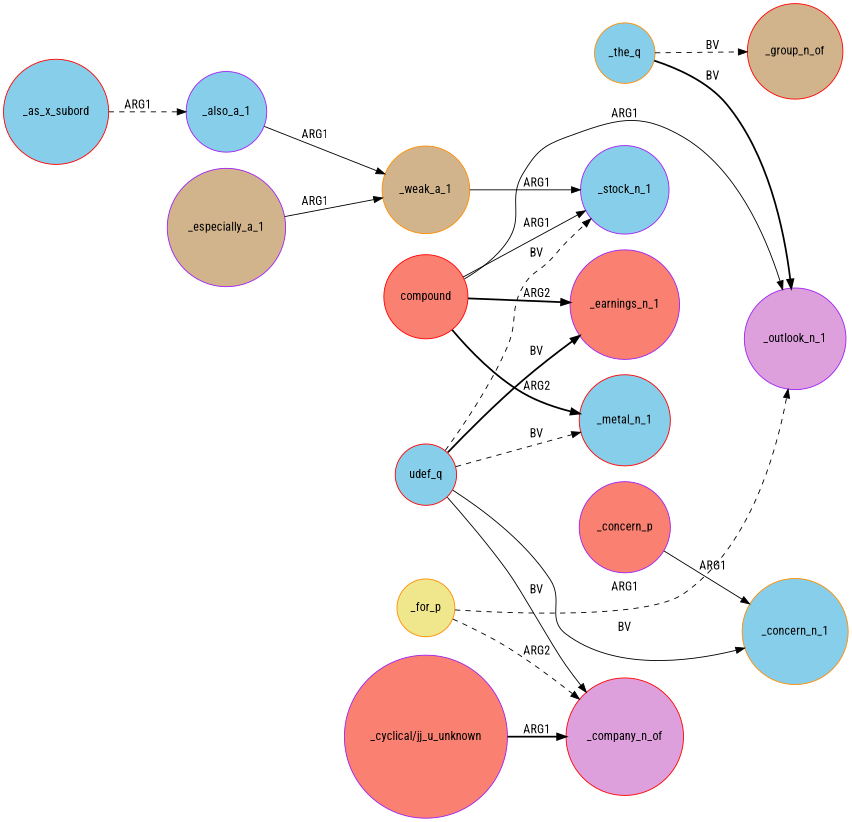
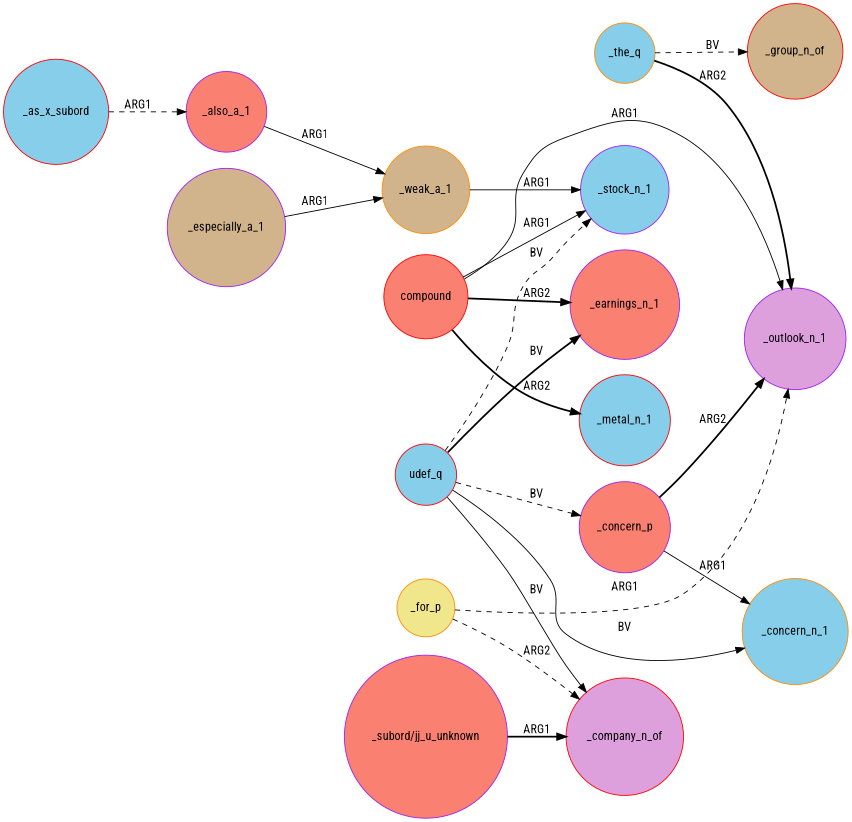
edge "_the_q" -> "_outlook_n_1": label "BV" -> "ARG2"
node "_also_a_1": fillcolor skyblue -> salmon
edge "_concern_p" -> "_outlook_n_1": added, label "ARG2"
edge "udef_q" -> "_metal_n_1": now "udef_q" -> "_concern_p"
node "_cyclical/jj_u_unknown": label "_cyclical/jj_u_unknown" -> "_subord/jj_u_unknown"
